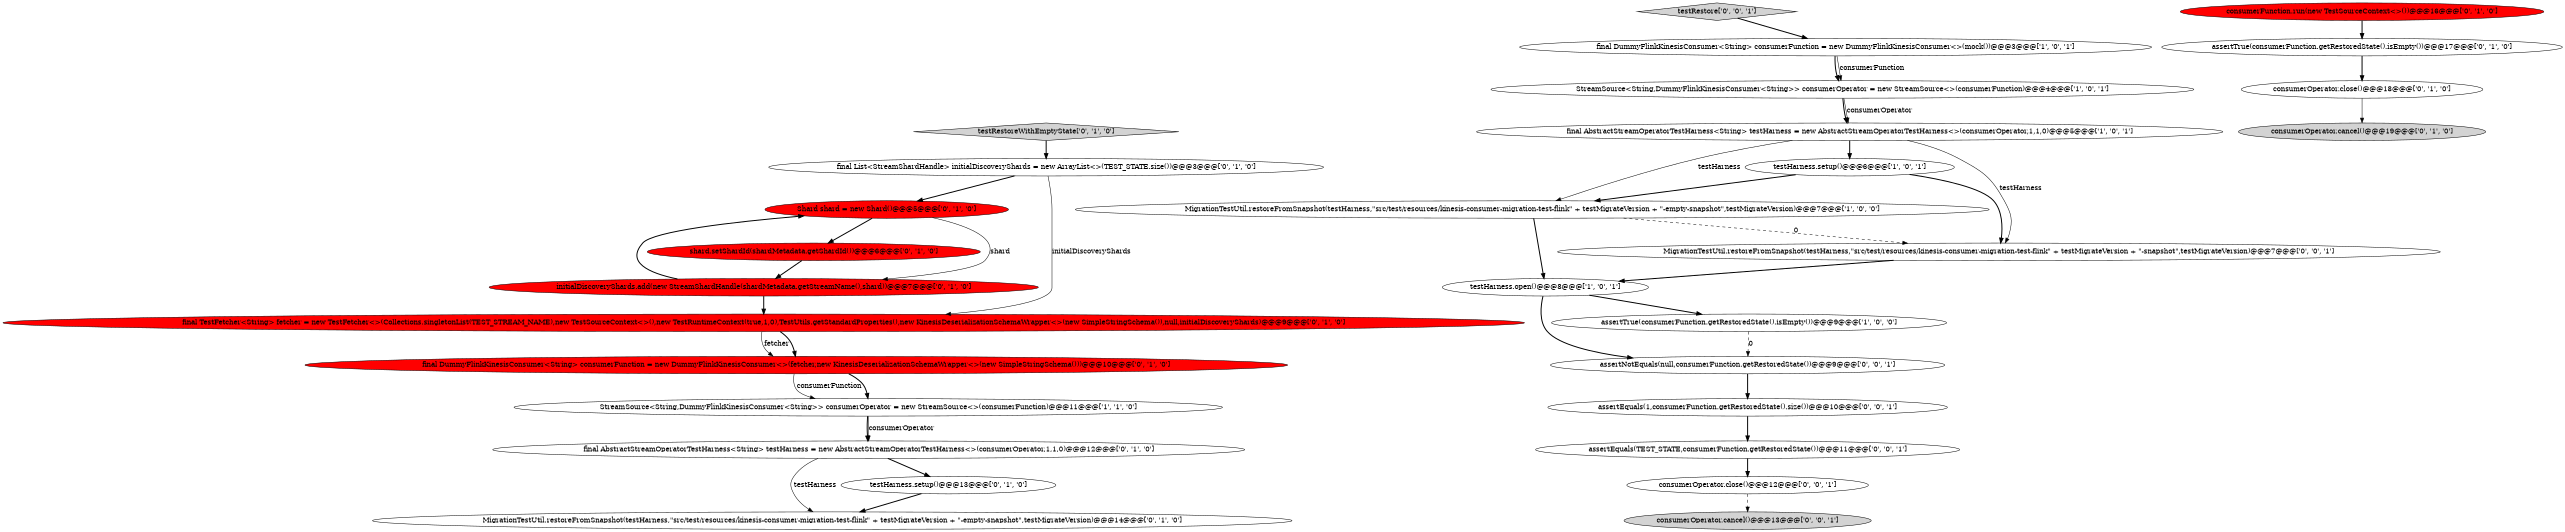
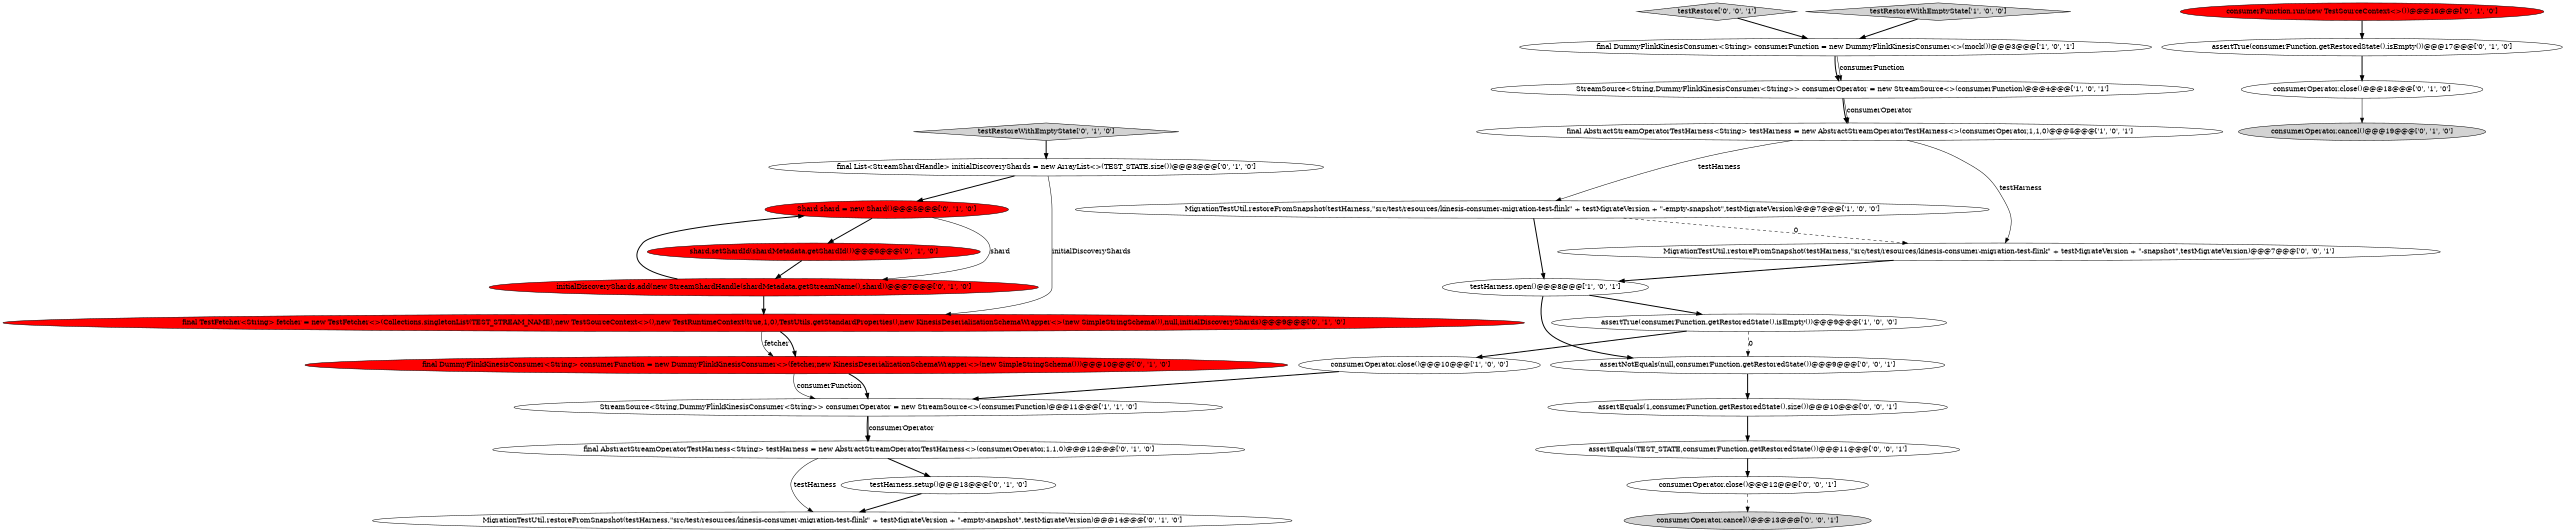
node "testRestoreWithEmptyState['1', '0', '0']": added
node "testHarness.setup()@@@6@@@['1', '0', '1']": removed
node "consumerOperator.close()@@@10@@@['1', '0', '0']": added
